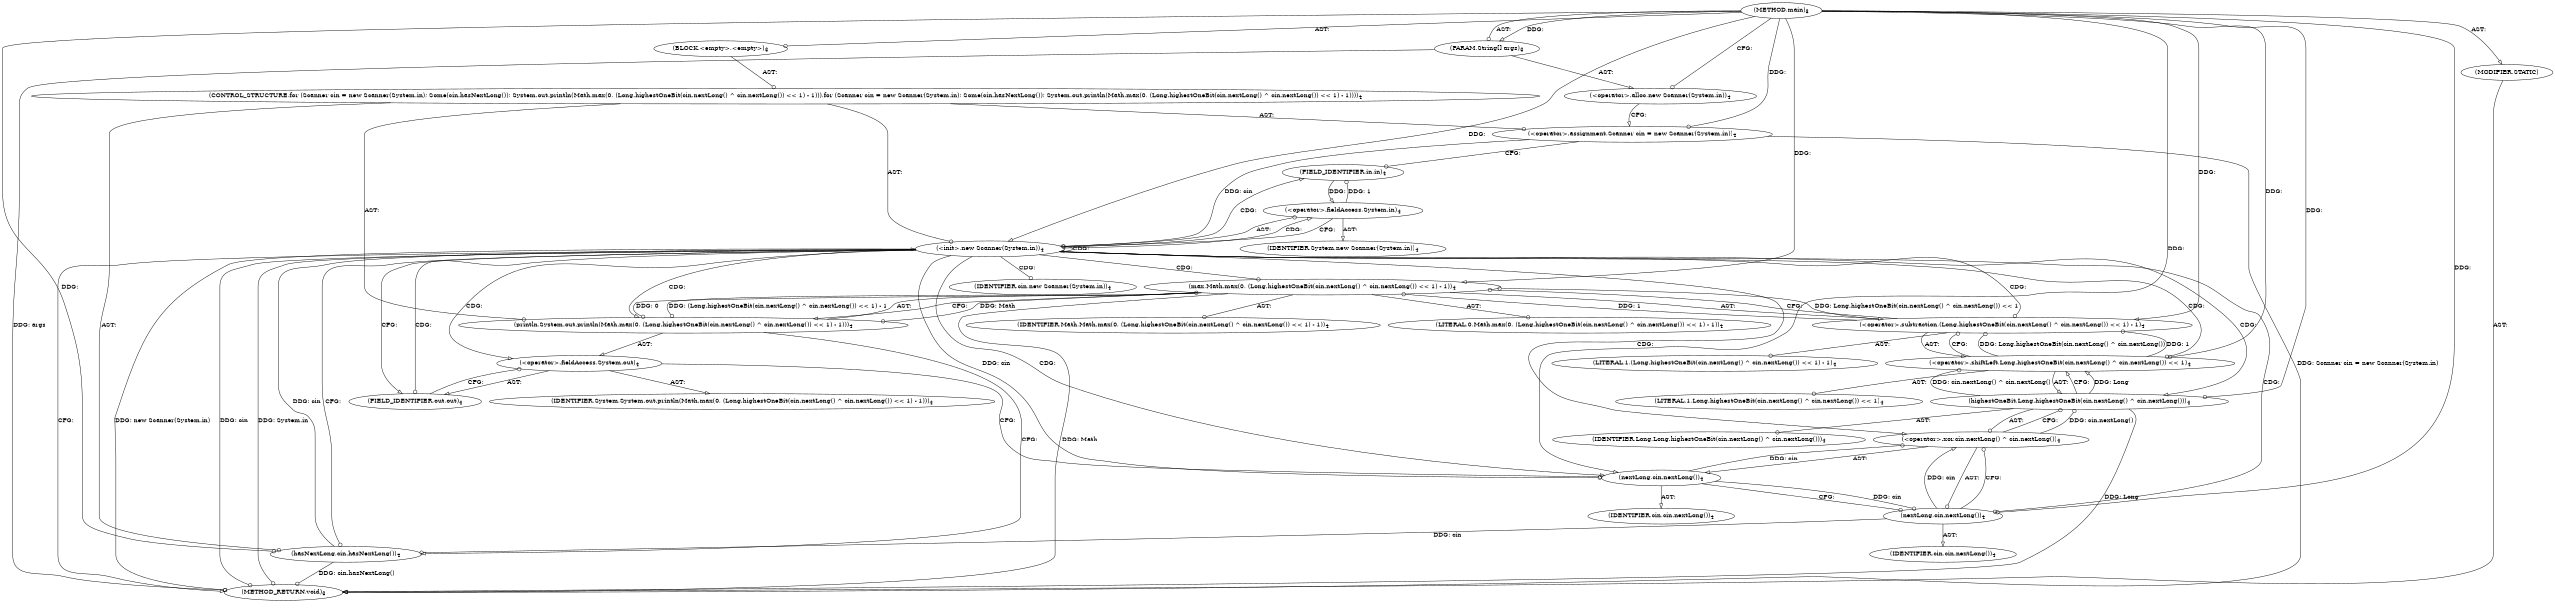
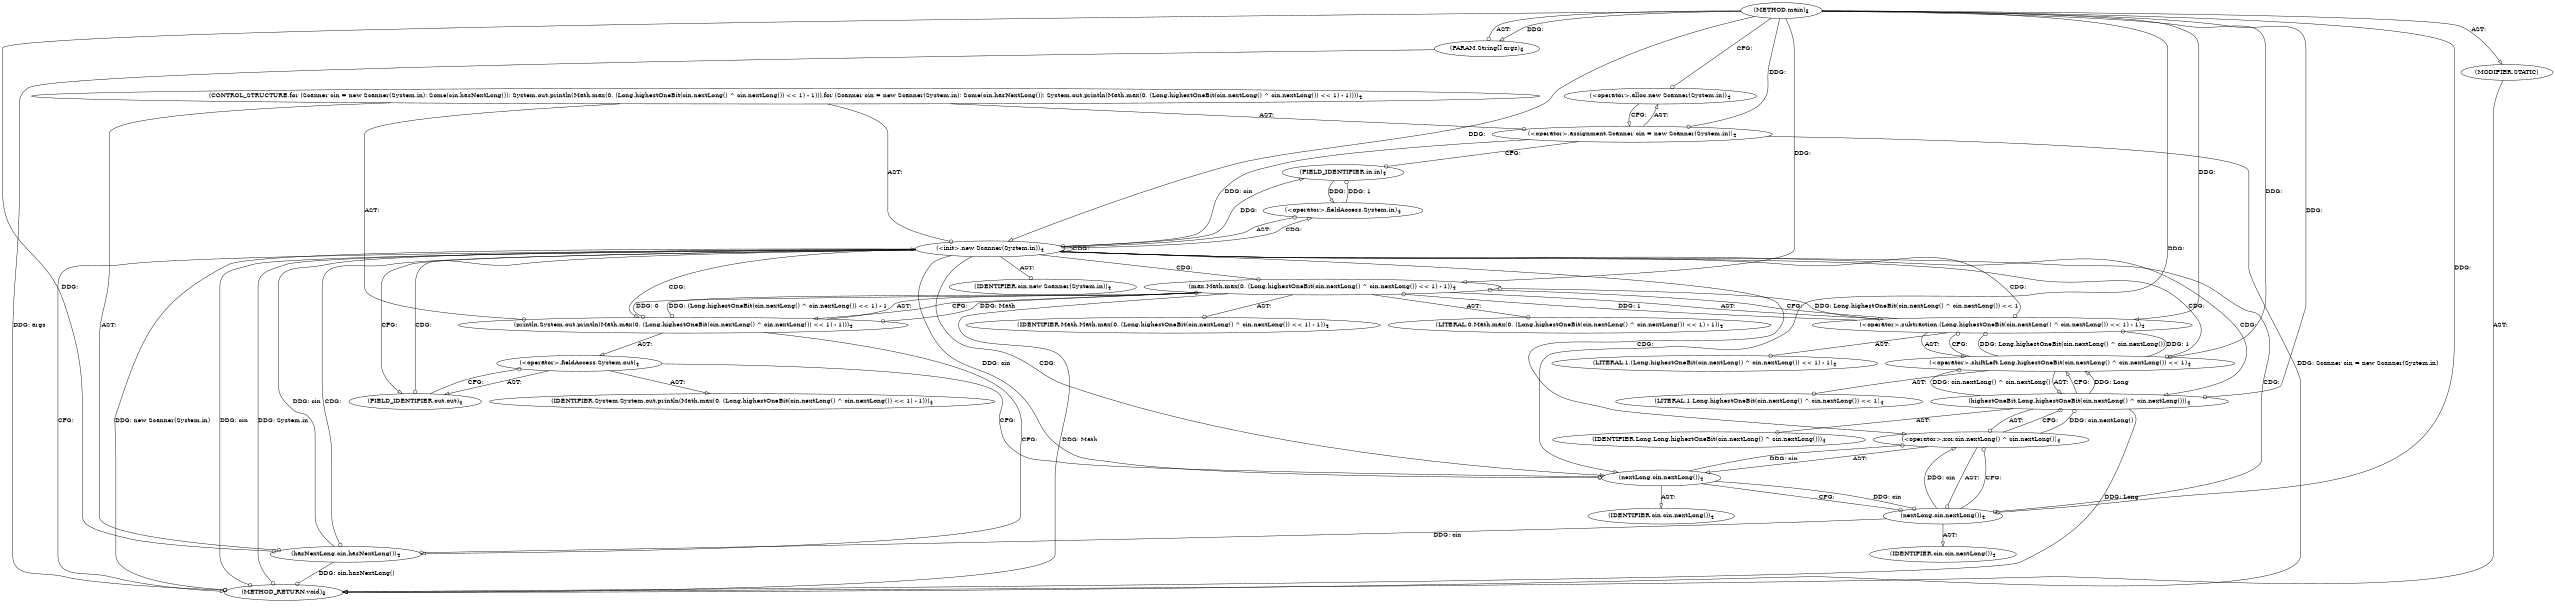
node "(BLOCK,<empty>,<empty>)": removed
edge "(PARAM,String[] args)" -> "(<operator>.alloc,new Scanner(System.in))": now "(<operator>.assignment,Scanner cin = new Scanner(System.in))" -> "(<operator>.alloc,new Scanner(System.in))"
edge "(<init>,new Scanner(System.in))" -> "(FIELD_IDENTIFIER,in,in)": label "CDG: " -> "DDG: "
edge "(<operator>.fieldAccess,System.in)" -> "(<init>,new Scanner(System.in))": removed, label "CFG:"
node "(IDENTIFIER,System,new Scanner(System.in))": removed
edge "(<init>,new Scanner(System.in))" -> "(<operator>.fieldAccess,System.out)": removed, label "CDG:"
edge "(<init>,new Scanner(System.in))" -> "(IDENTIFIER,cin,new Scanner(System.in))": label "CDG: " -> "AST: "
edge "(<init>,new Scanner(System.in))" -> "(hasNextLong,cin.hasNextLong())": label "CFG: " -> "CDG: "
